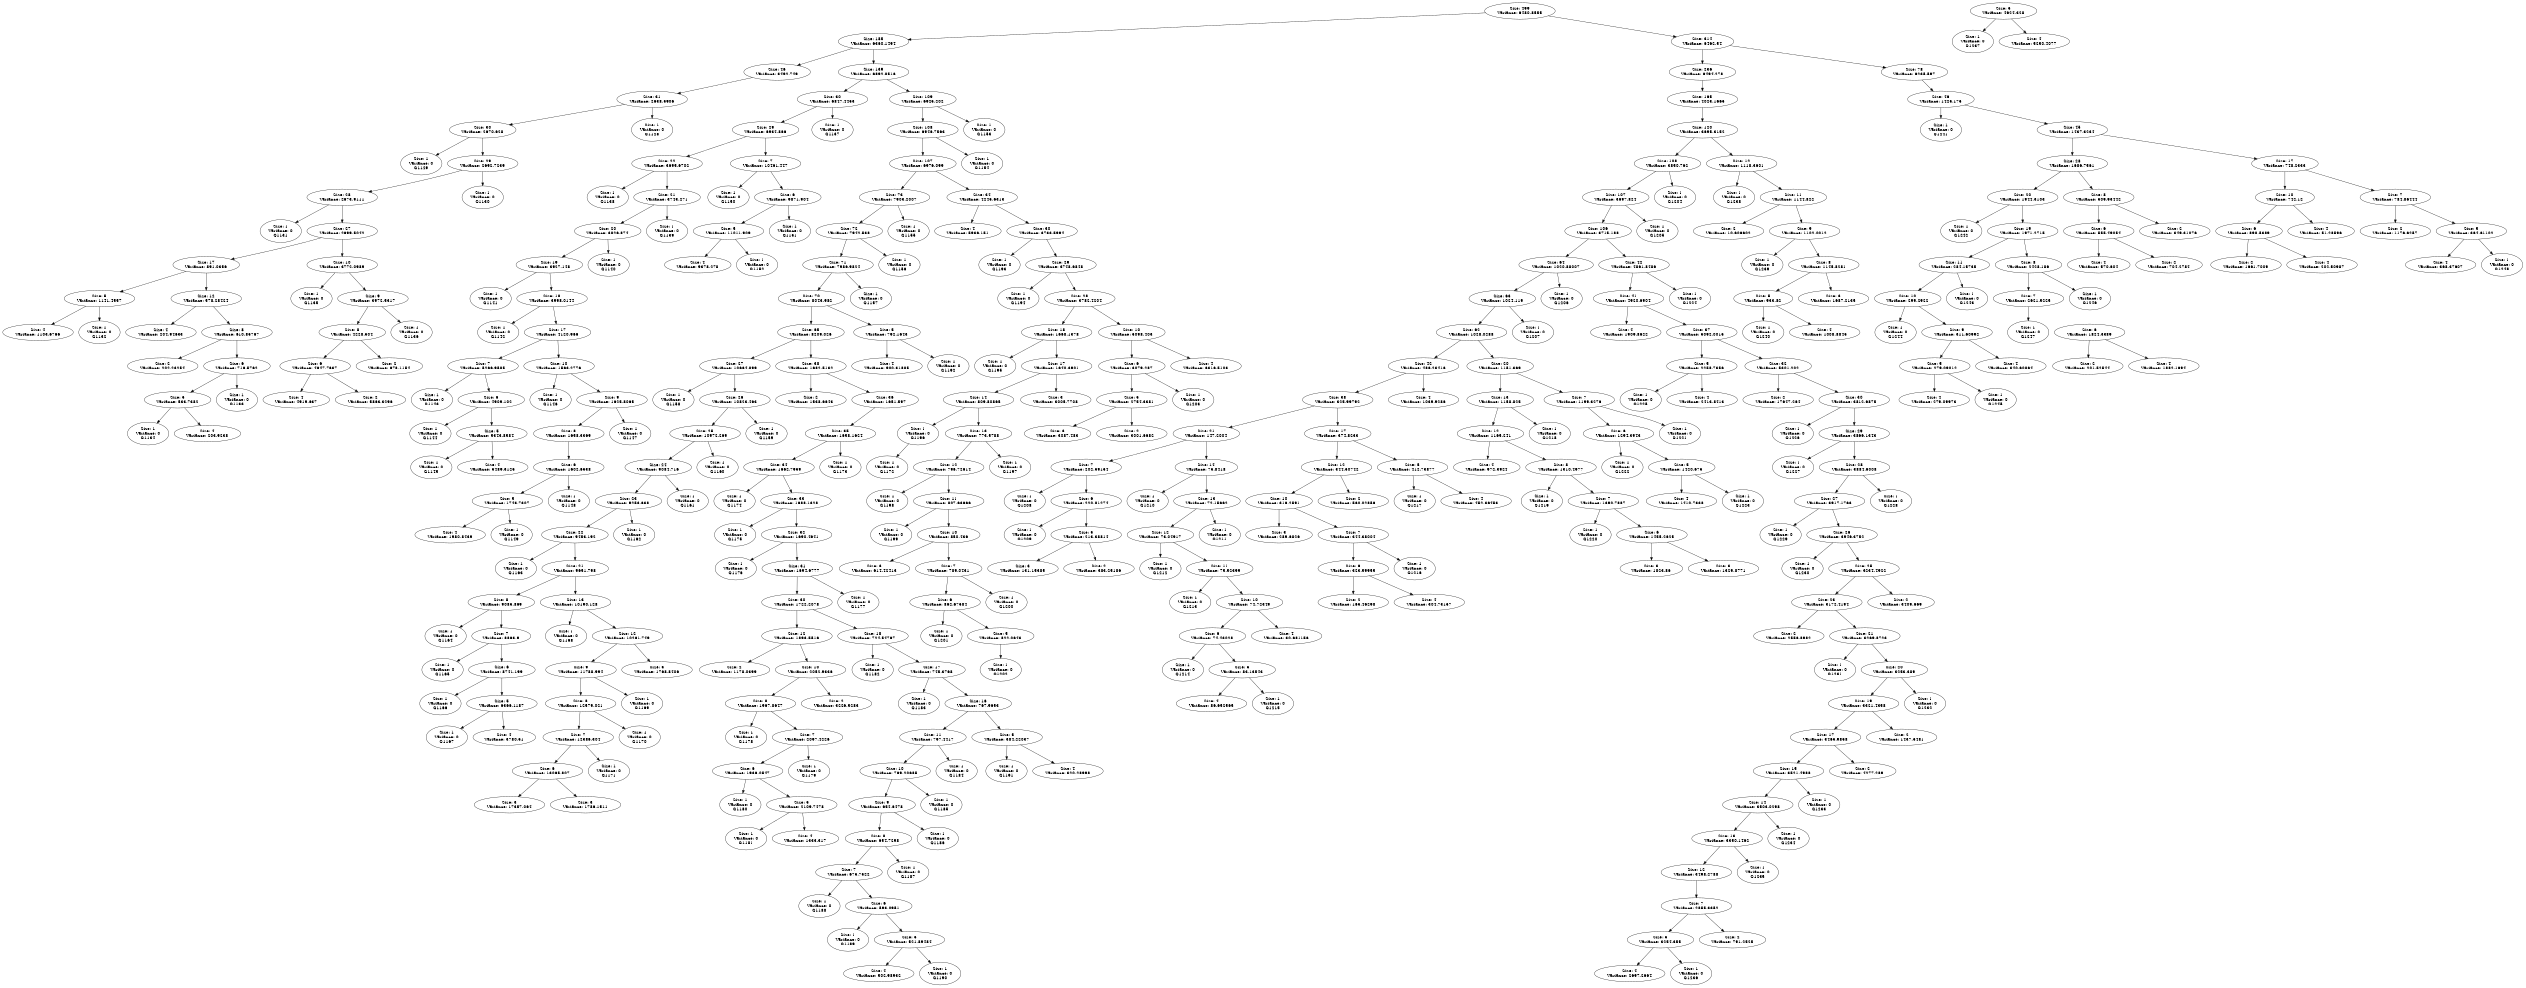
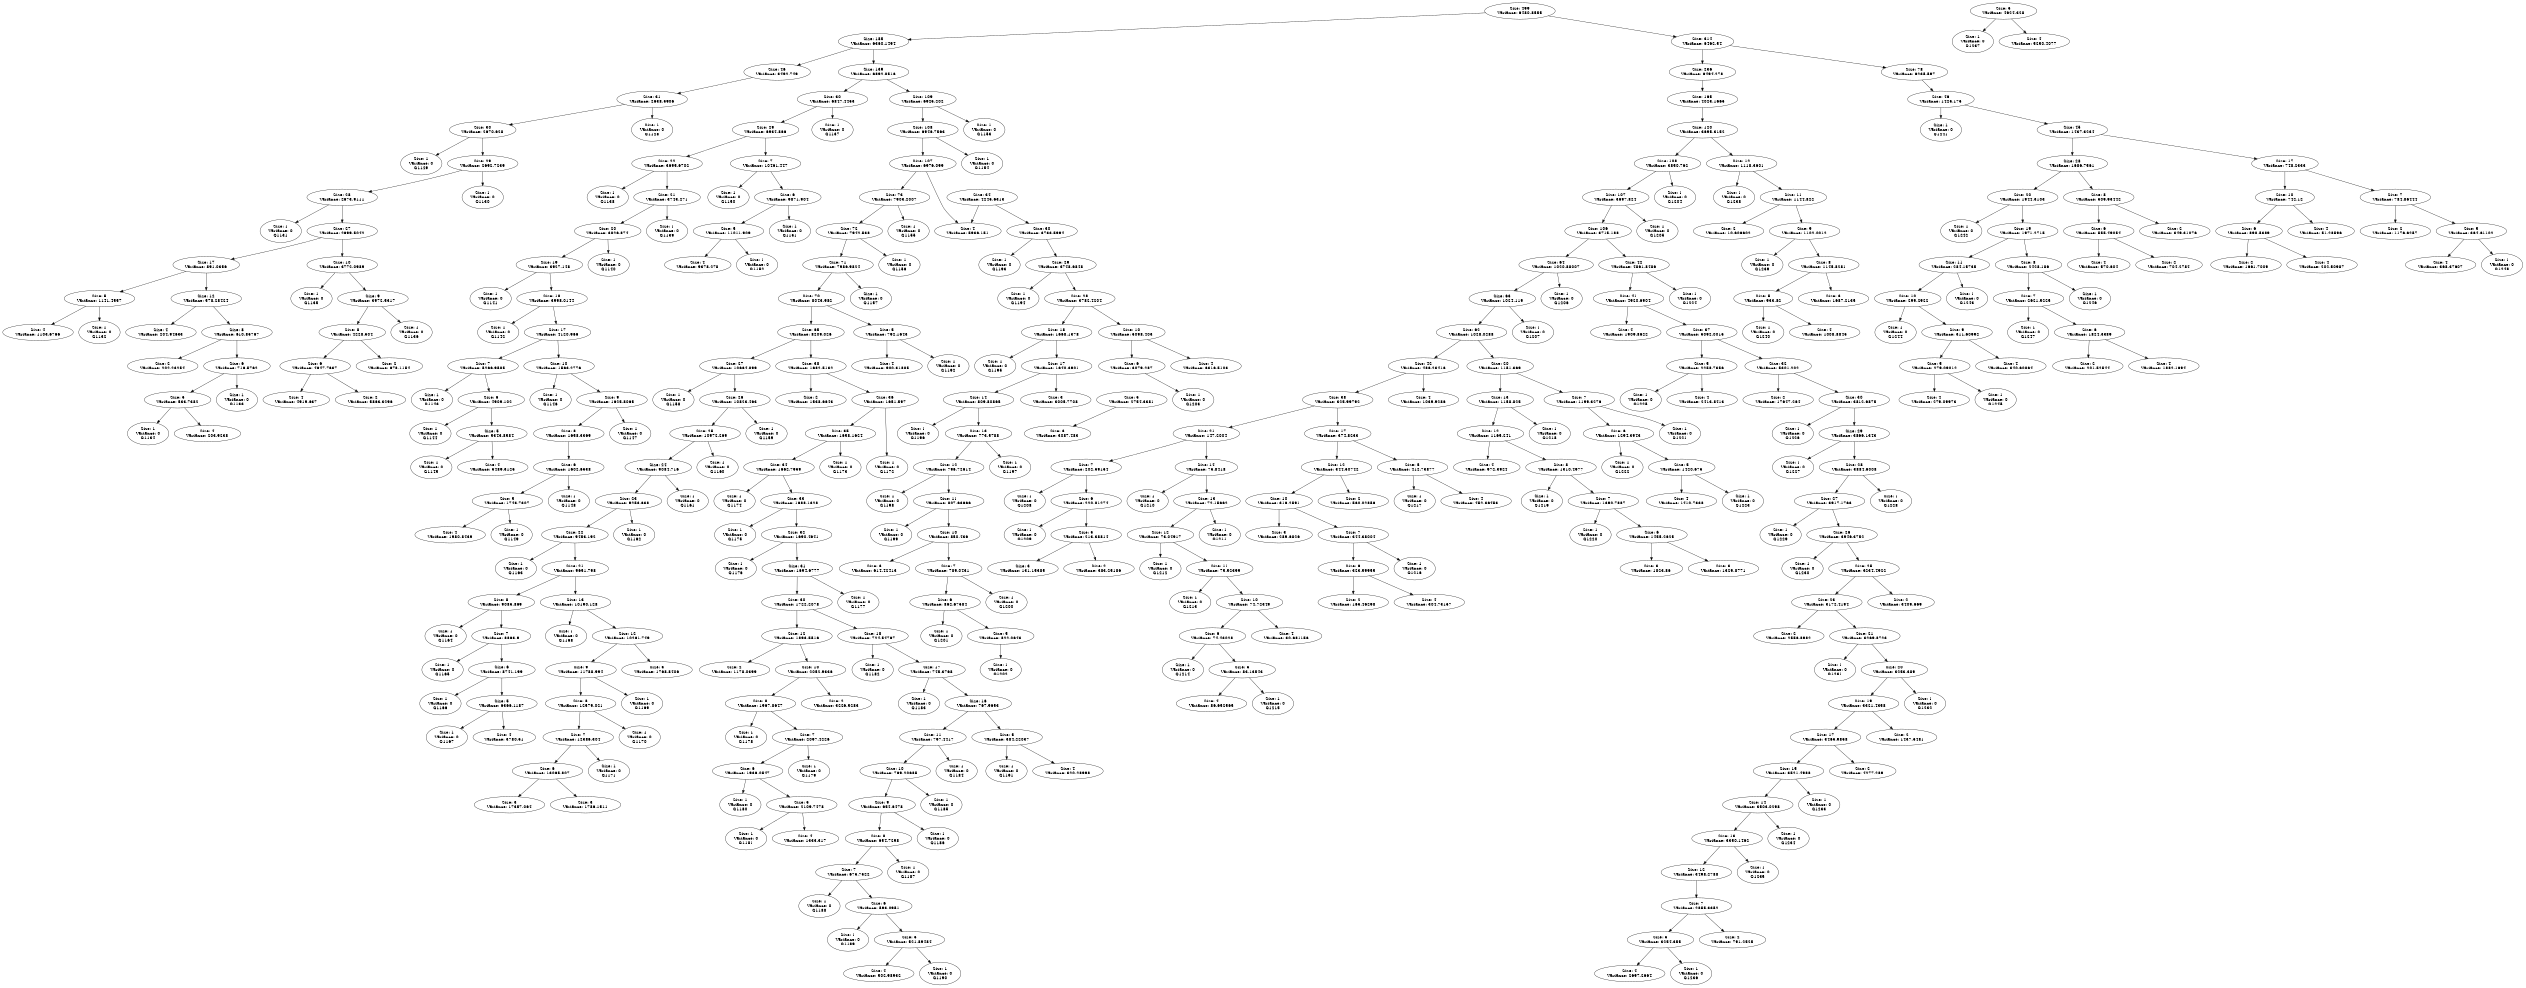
edge "Size: 107 Variance: 6976.099" -> "Size: 34 Variance: 4245.6313": now "Size: 107 Variance: 6976.099" -> "Size: 4 Variance: 5936.151"
edge "Size: 7 Variance: 2621.5225" -> "Size: 6 Variance: 1824.3389": added
edge "Size: 6 Variance: 3079.287" -> "Size: 5 Variance: 2754.3381": removed
node "Size: 2 Variance: 3001.6682": removed
edge "Size: 1 Variance: 0 G1196" -> "Size: 1 Variance: 0 G1172": now "Size: 36 Variance: 1651.597" -> "Size: 1 Variance: 0 G1172"
